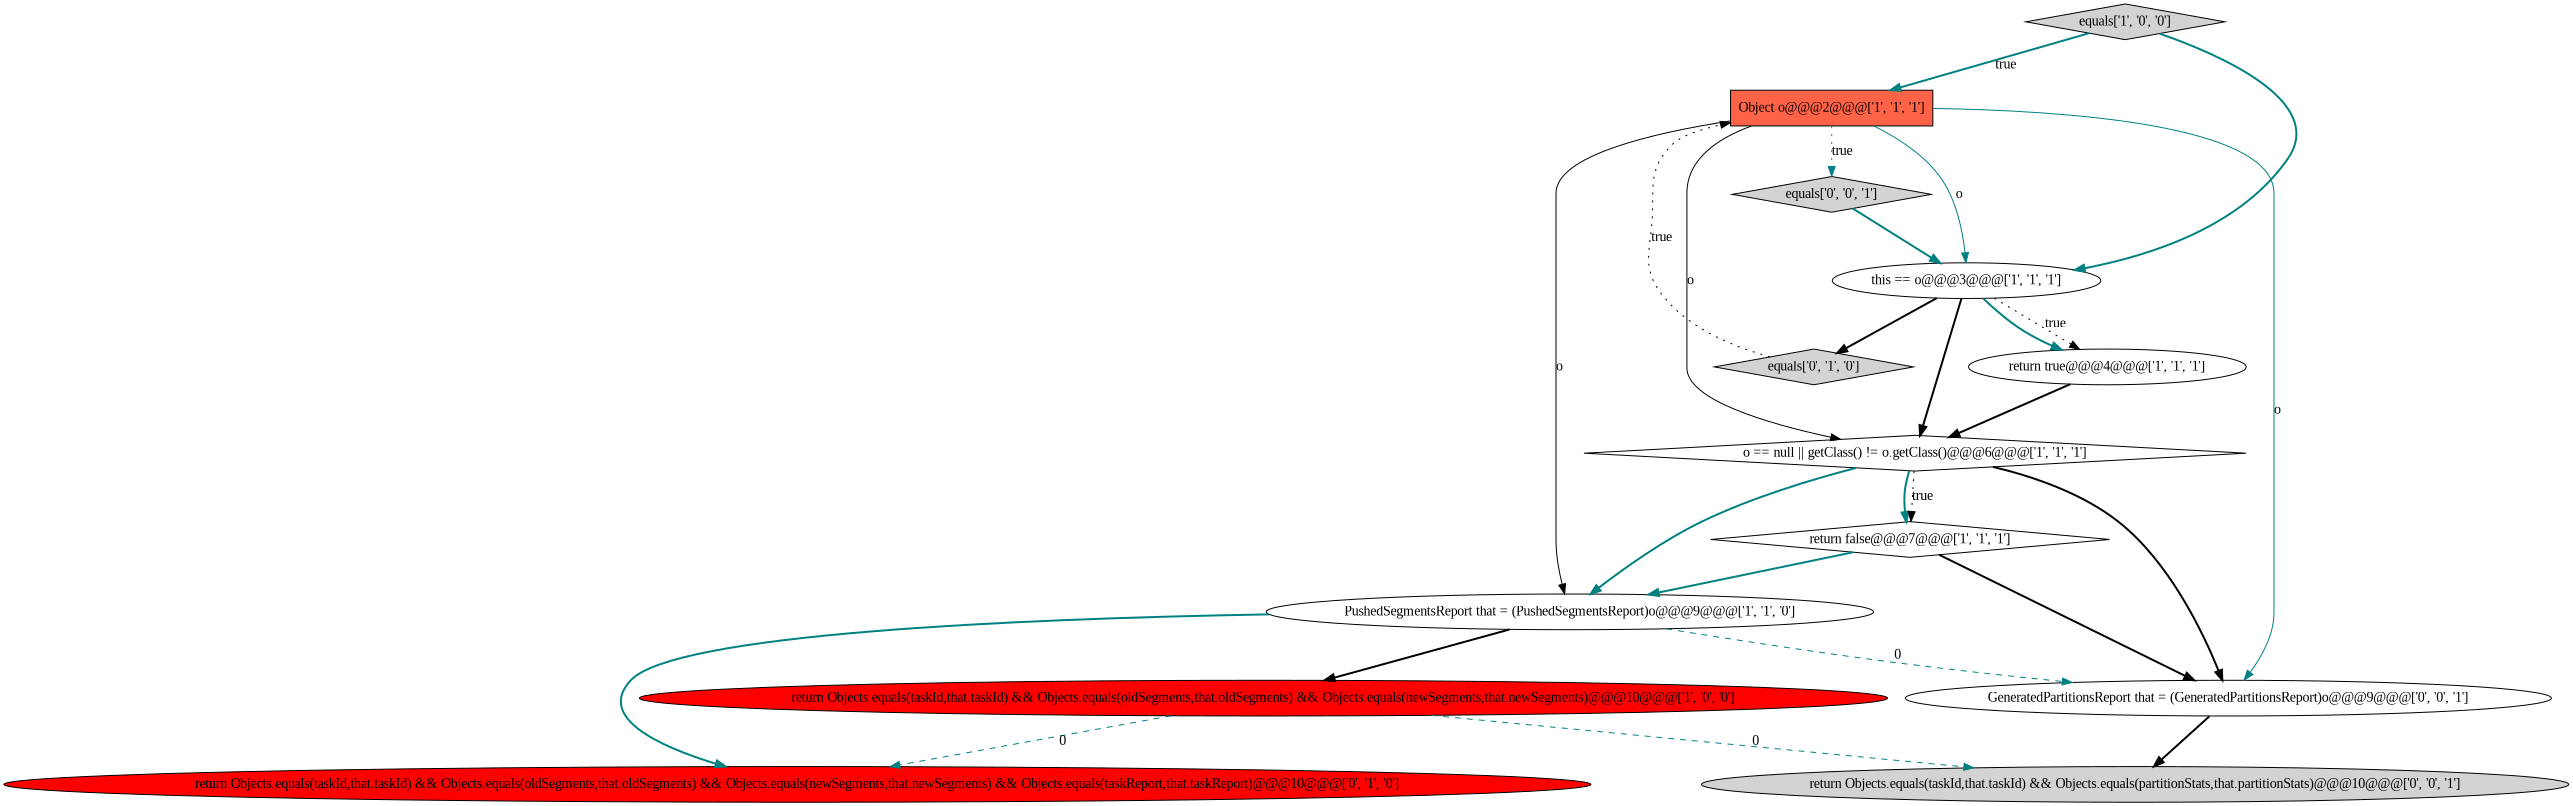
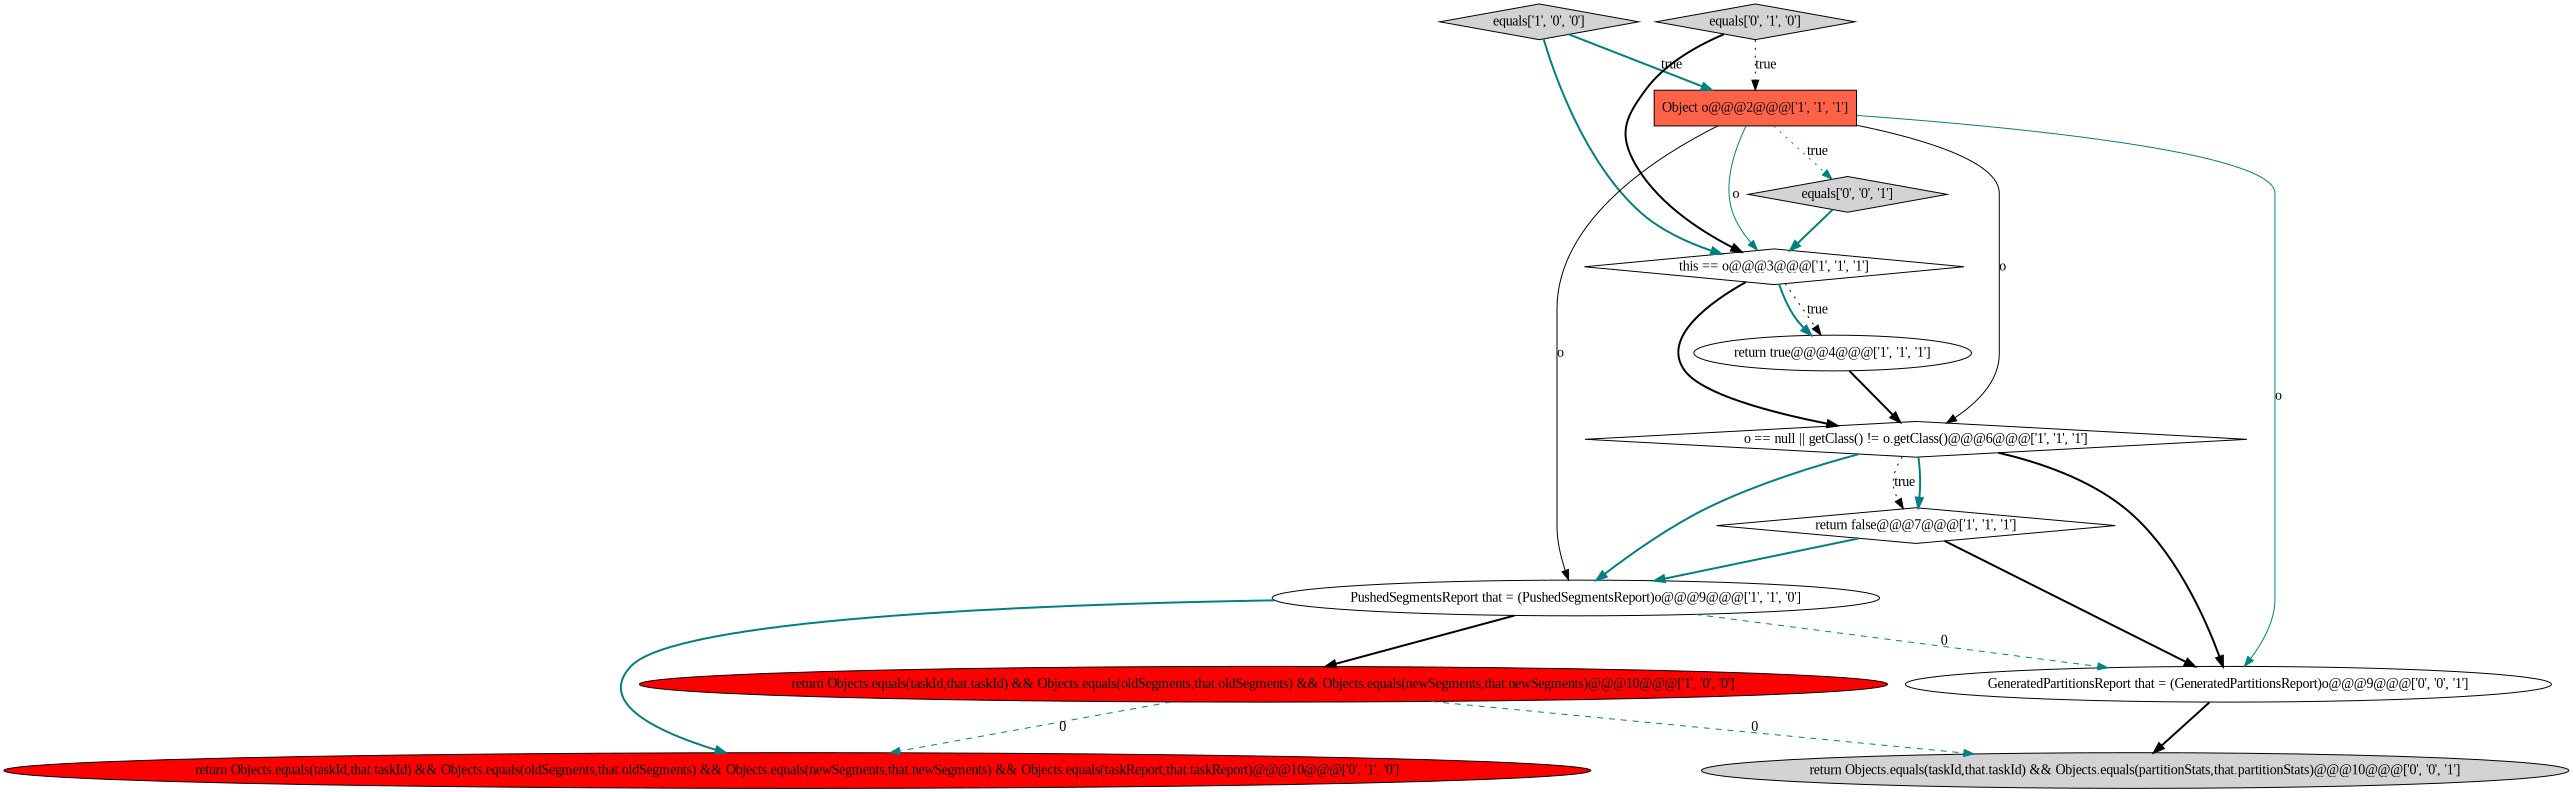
node "this == o@@@3@@@['1', '1', '1']": shape ellipse -> diamond
edge "this == o@@@3@@@['1', '1', '1']" -> "equals['0', '1', '0']": reversed
